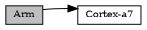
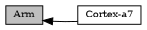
edge "Arm" -> "Cortex-a7": reversed
